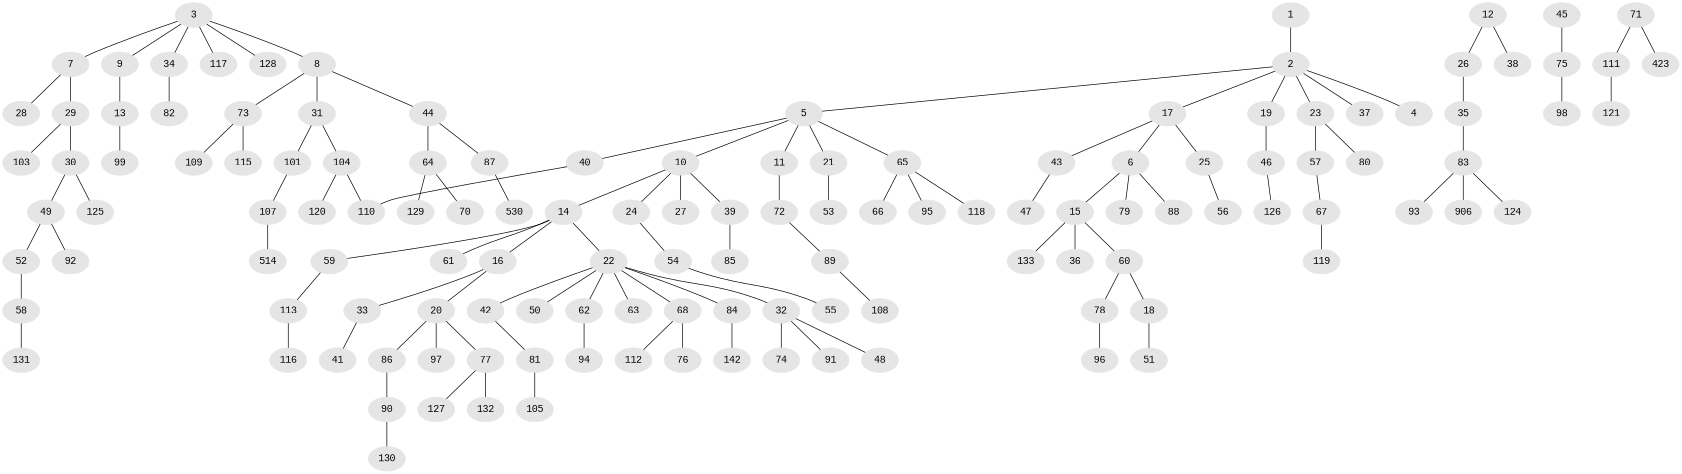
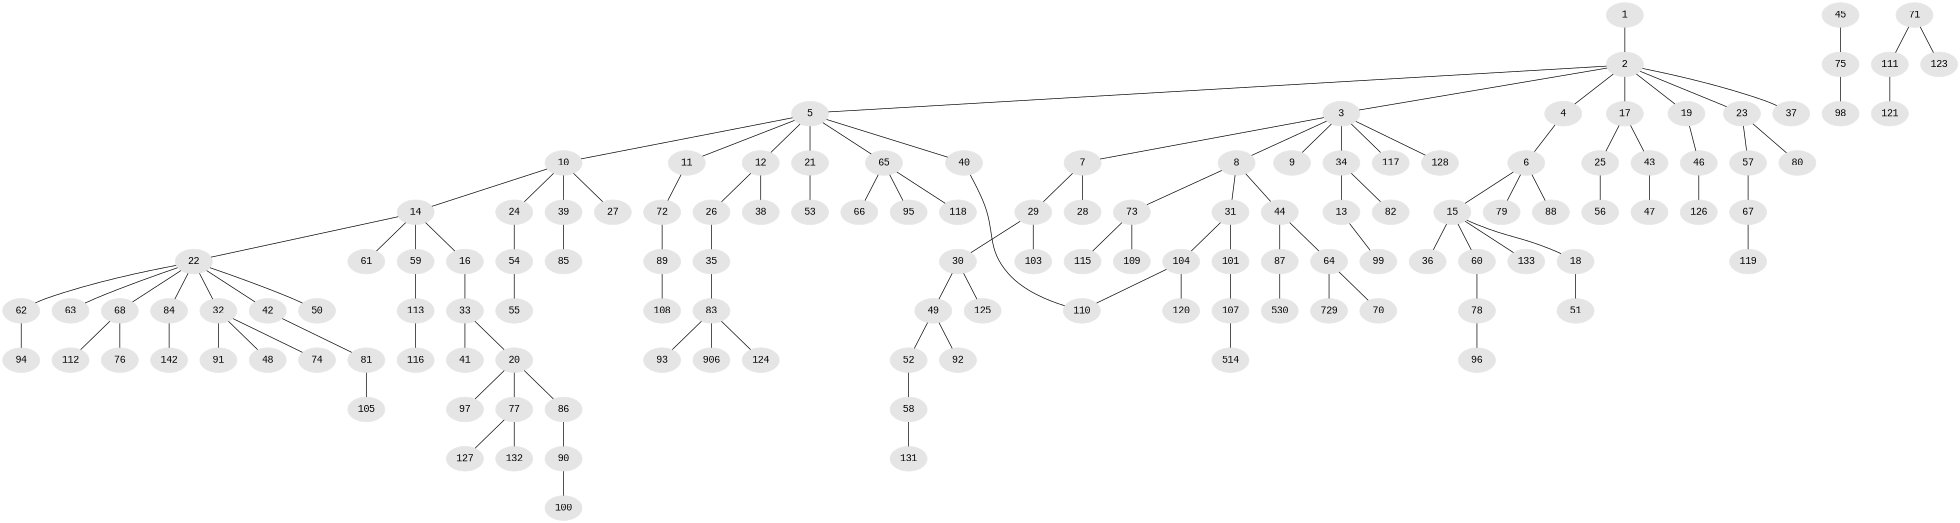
node "423": label "423" -> "123"
edge "9" -- "13": now "34" -- "13"
edge "2" -- "3": added
edge "5" -- "12": added
edge "17" -- "6": now "4" -- "6"
node "129": label "129" -> "729"
edge "16" -- "20": now "33" -- "20"
edge "60" -- "18": now "15" -- "18"
node "130": label "130" -> "100"
